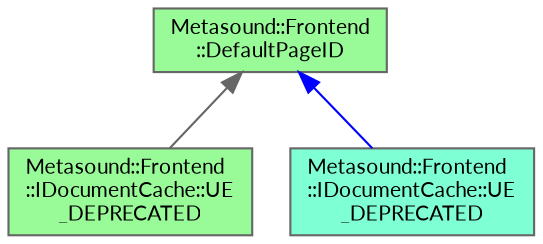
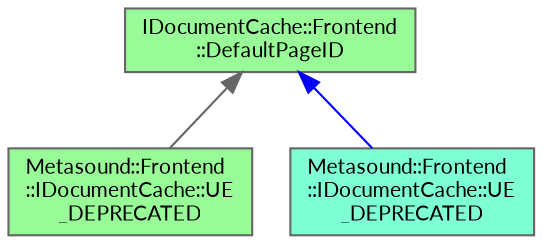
node "Metasound::Frontend ::DefaultPageID": label "Metasound::Frontend ::DefaultPageID" -> "IDocumentCache::Frontend ::DefaultPageID"
